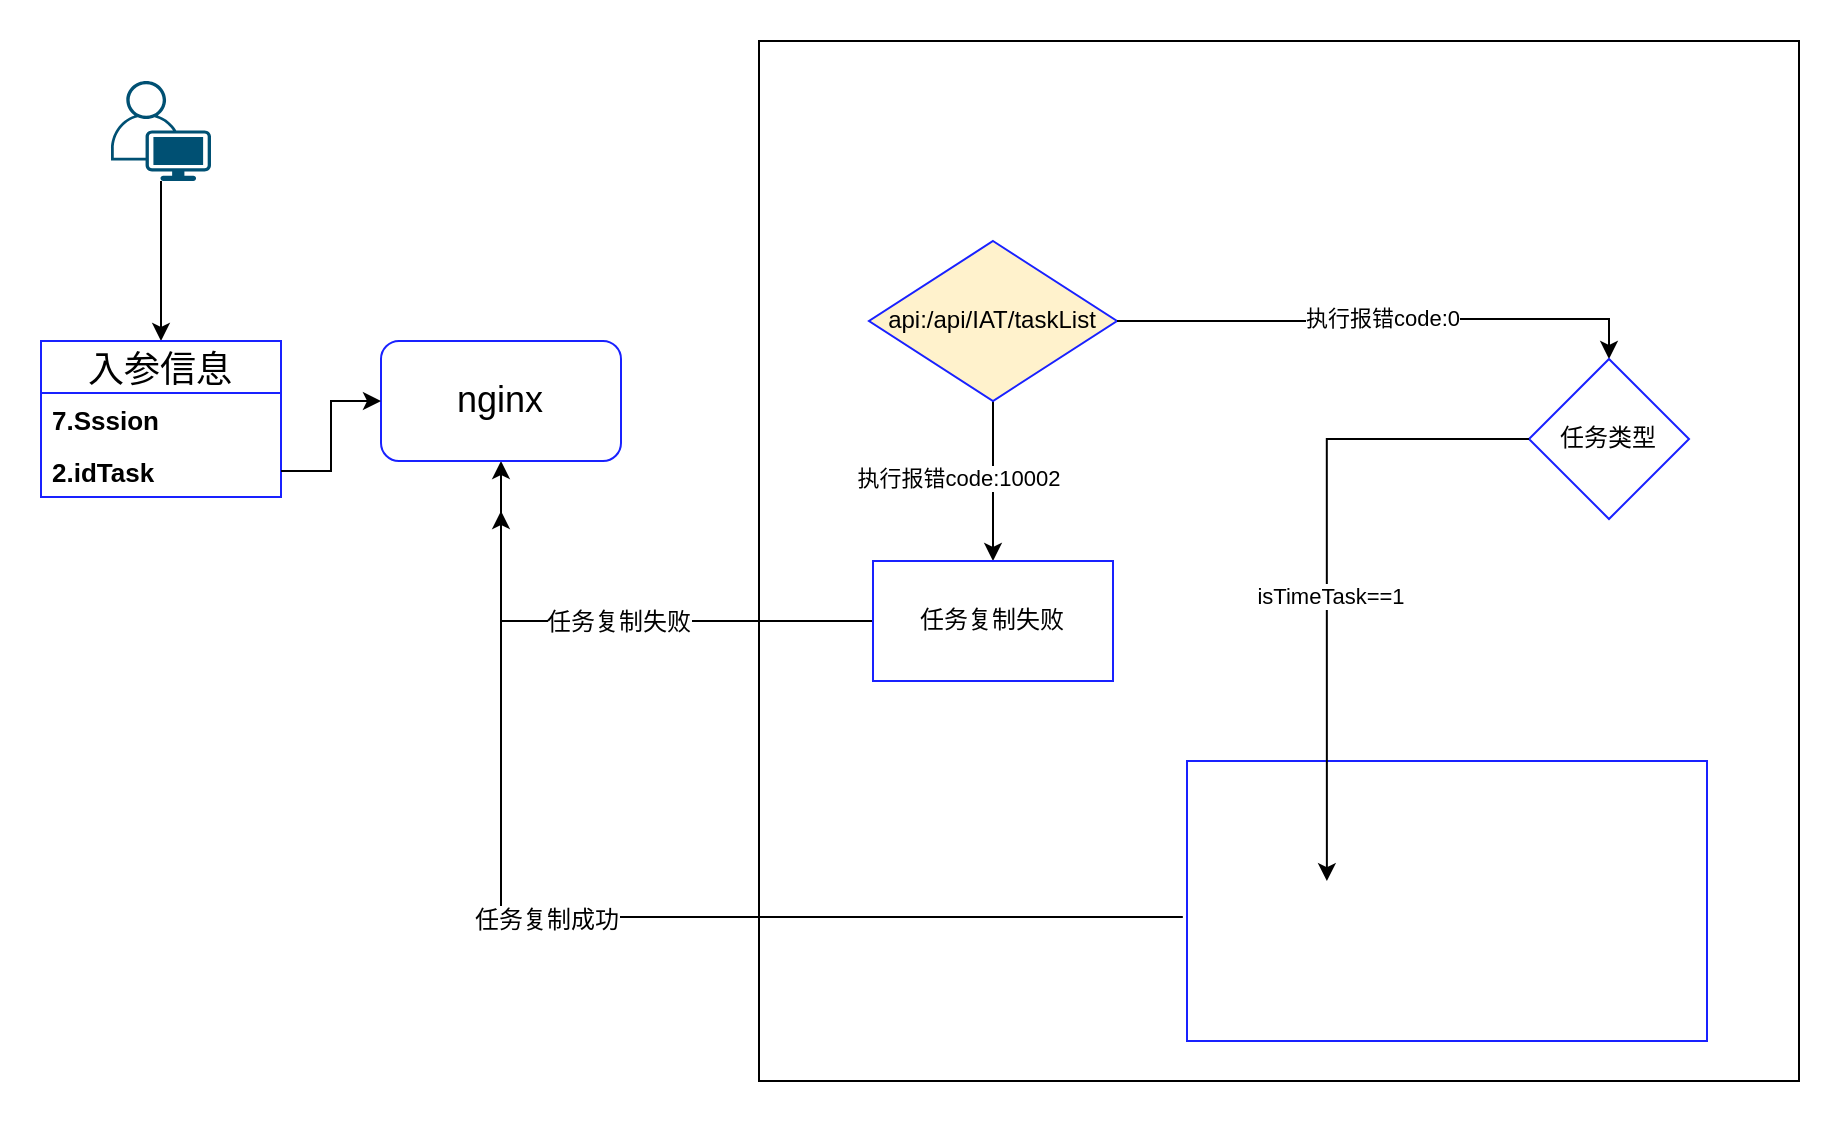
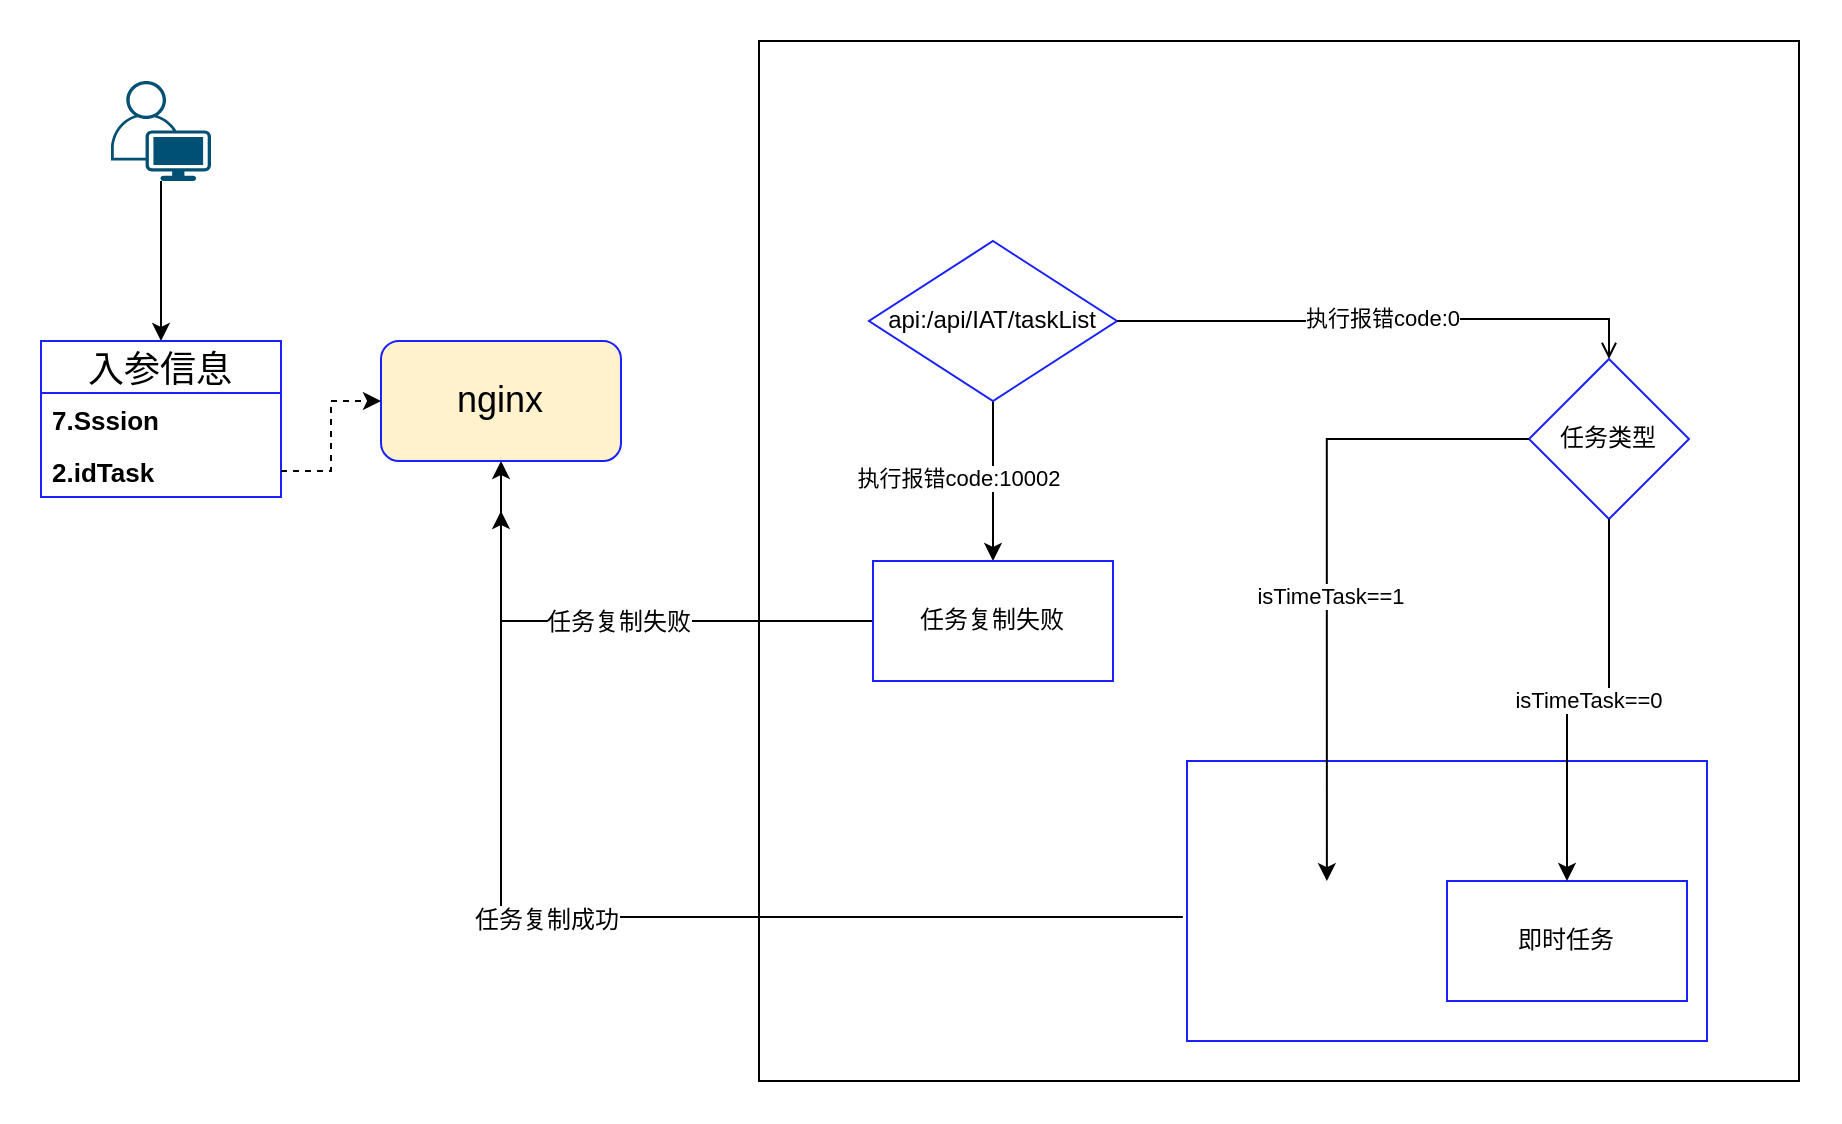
node "api:/api/IAT/taskList": fillcolor #fff2cc -> #ffffff
edge "api:/api/IAT/taskList" -> "任务类型": arrowhead classic -> open
node "nginx": fillcolor #ffffff -> #fff2cc
edge "2.idTask" -> "nginx": style solid -> dashed
edge "任务类型" -> "即时任务": added, label "isTimeTask==0"
node "即时任务": added
